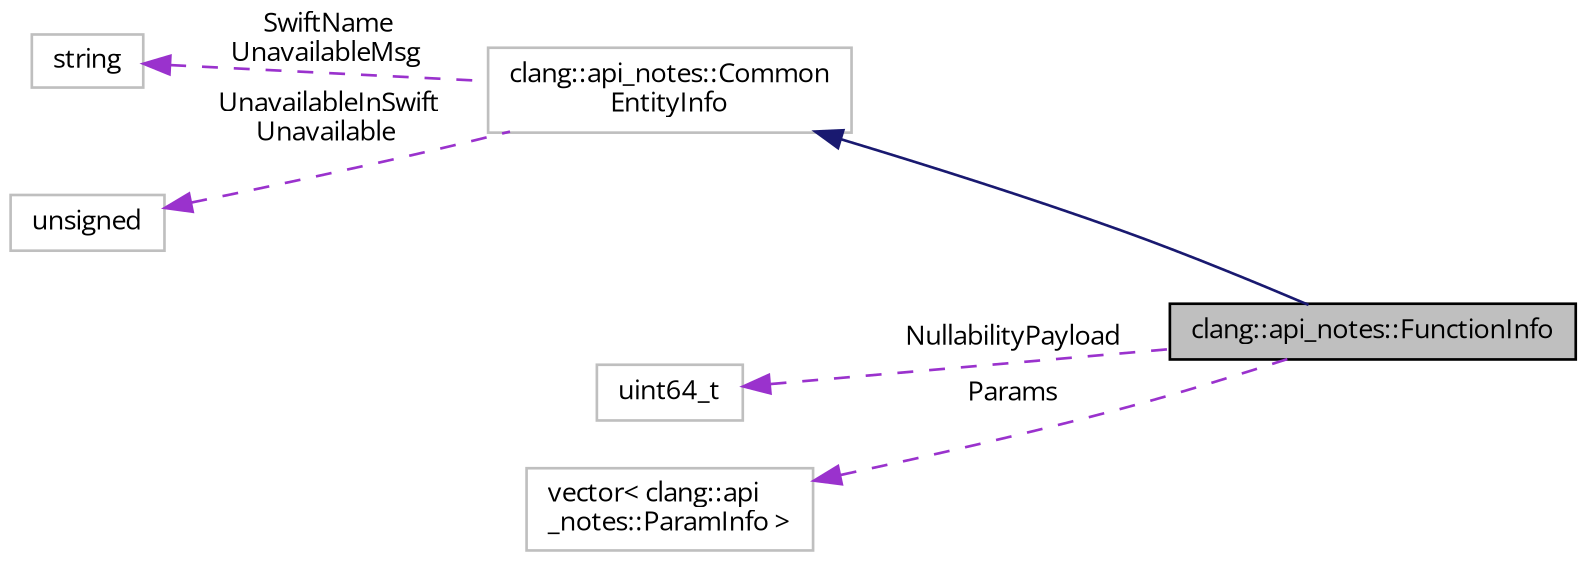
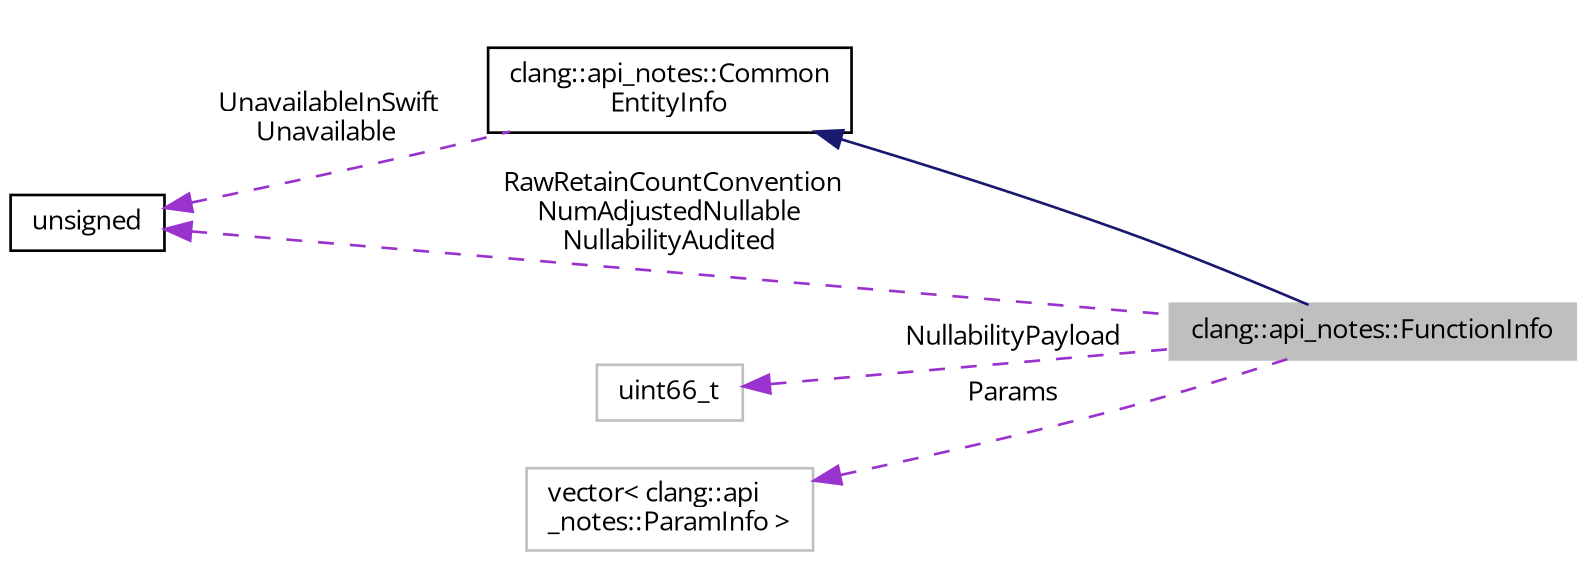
node "string": removed
node "clang::api_notes::Common EntityInfo": color grey75 -> black
node "unsigned": color grey75 -> black
edge "clang::api_notes::FunctionInfo" -> "unsigned": added, label "RawRetainCountConvention NumAdjustedNullable NullabilityAudited"
node "clang::api_notes::FunctionInfo": color black -> grey75
node "uint64_t": label "uint64_t" -> "uint66_t"
